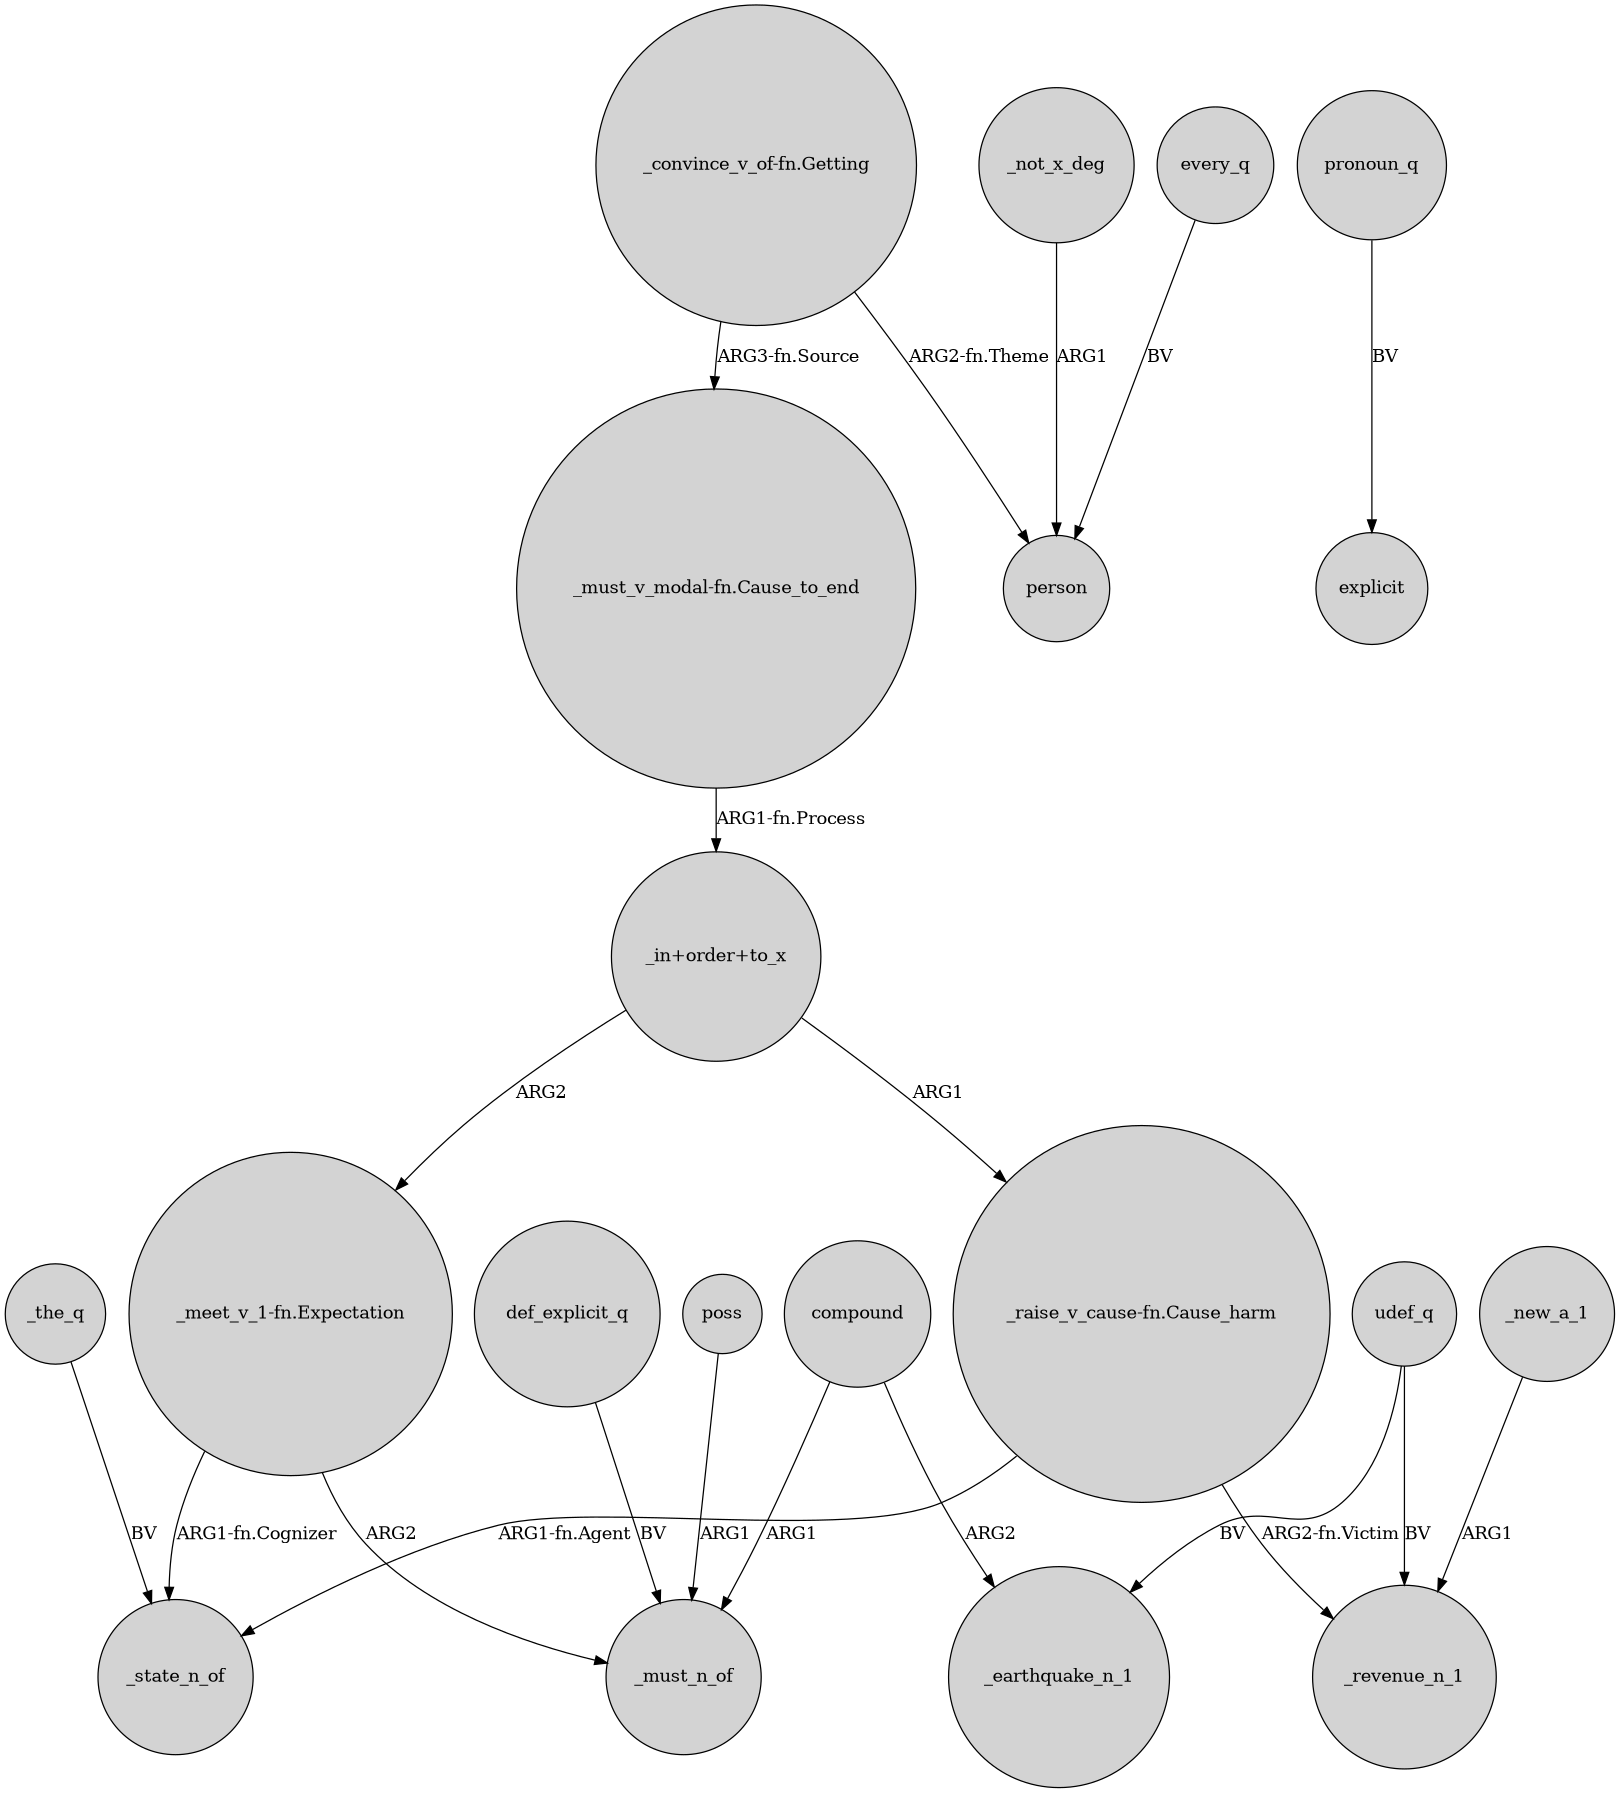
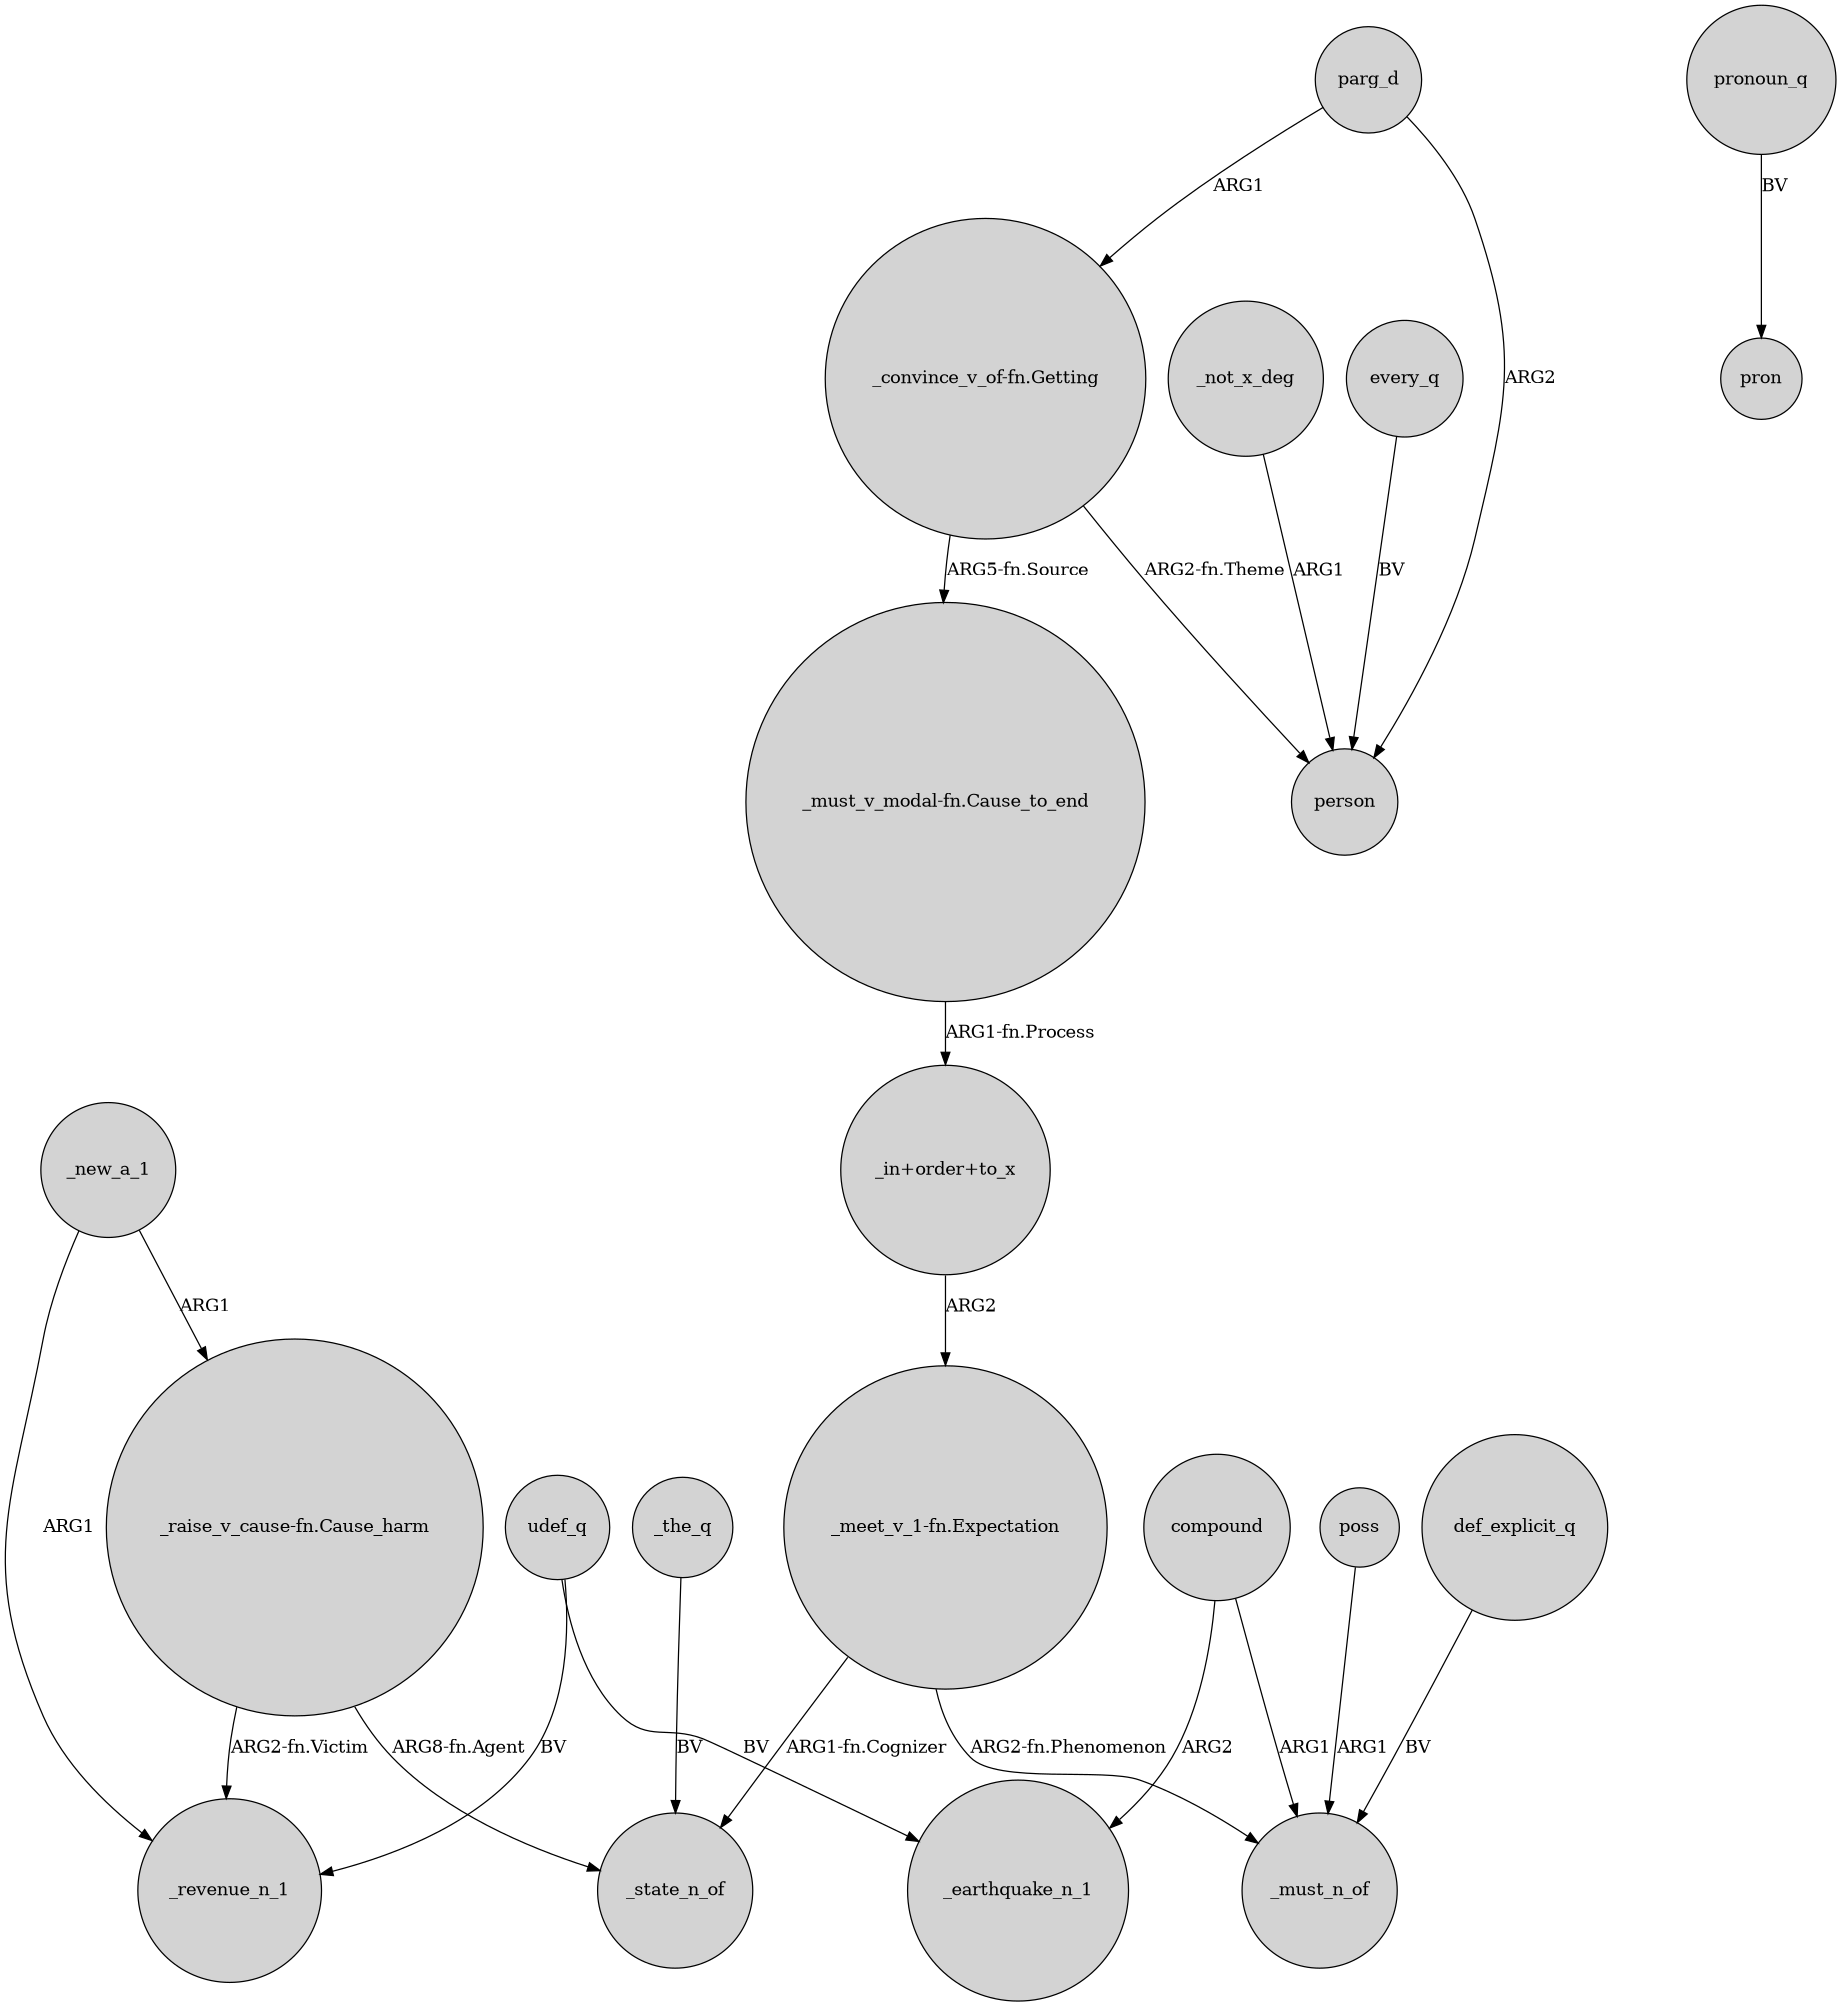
node "parg_d": added
edge "_convince_v_of-fn.Getting" -> "_must_v_modal-fn.Cause_to_end": label "ARG3-fn.Source" -> "ARG5-fn.Source"
node "explicit": label "explicit" -> "pron"
edge "_in+order+to_x" -> "_raise_v_cause-fn.Cause_harm": now "_new_a_1" -> "_raise_v_cause-fn.Cause_harm"
edge "_meet_v_1-fn.Expectation" -> "_must_n_of": label "ARG2" -> "ARG2-fn.Phenomenon"
edge "_raise_v_cause-fn.Cause_harm" -> "_state_n_of": label "ARG1-fn.Agent" -> "ARG8-fn.Agent"
